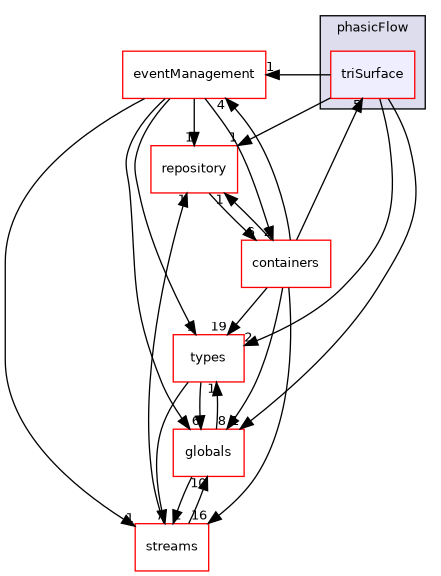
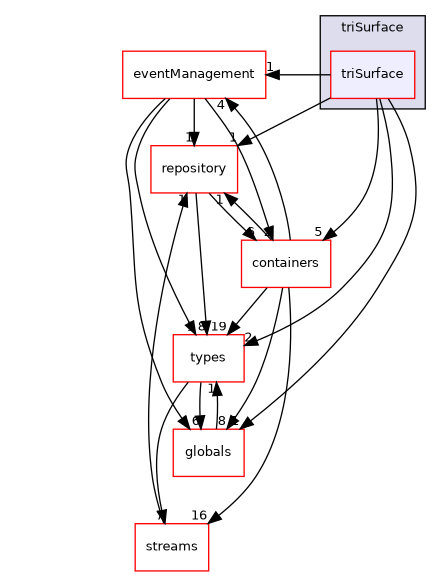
cluster "phasicFlow": label "phasicFlow" -> "triSurface"
edge "containers" -> "triSurface": reversed
edge "repository" -> "types": added
edge "eventManagement" -> "streams": removed
edge "globals" -> "streams": removed
edge "streams" -> "globals": removed
